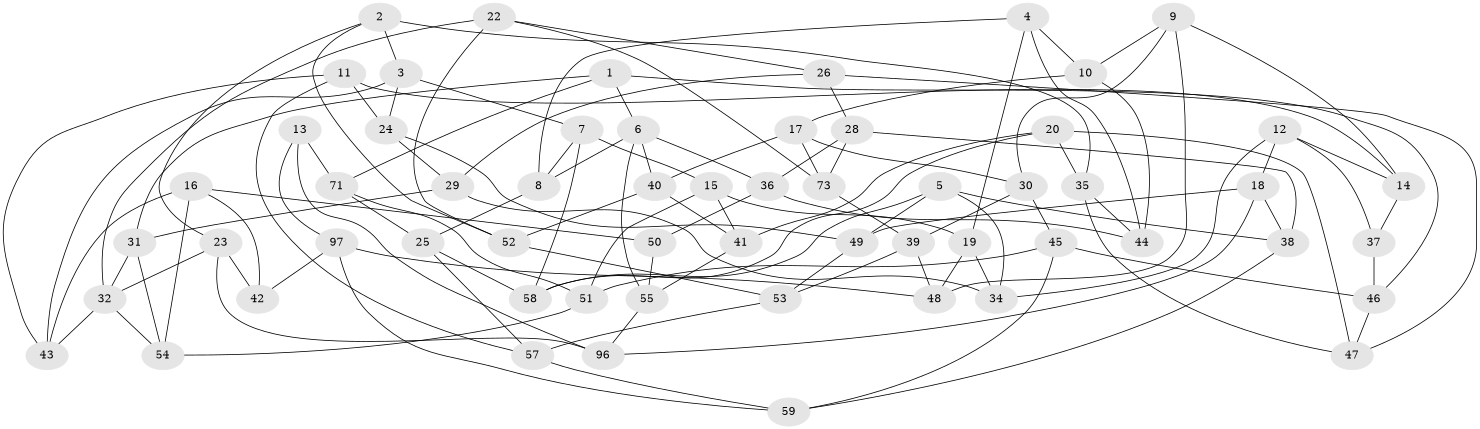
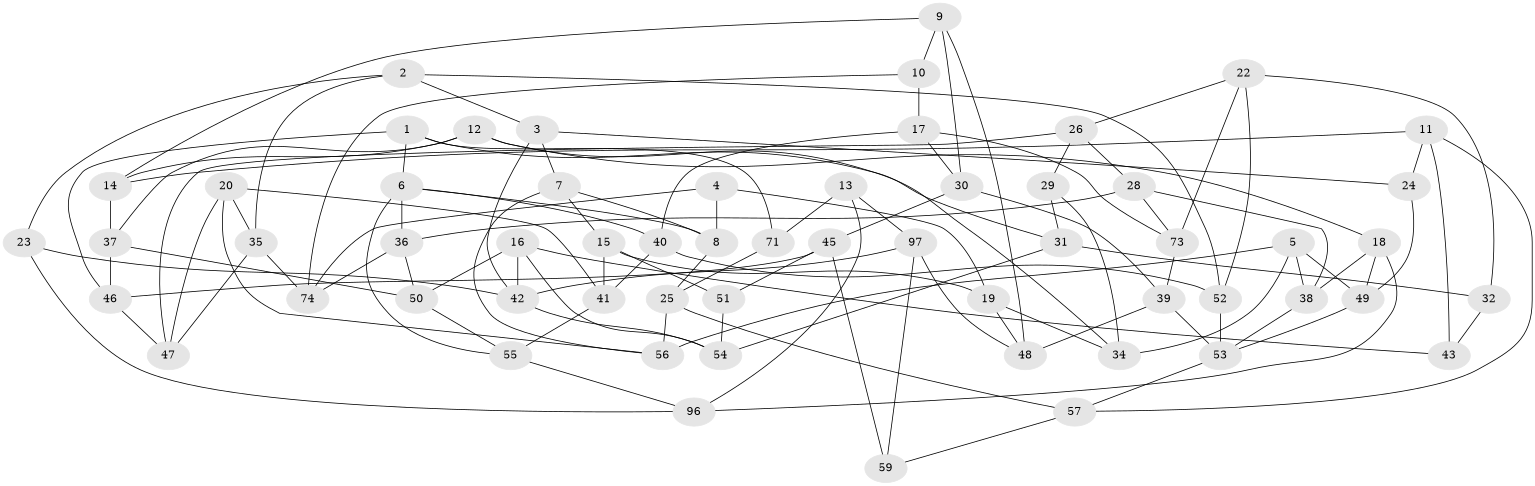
edge "4" -- "10": removed
edge "3" -- "43": now "3" -- "42"
edge "24" -- "29": removed
edge "71" -- "51": removed
node "44": label "44" -> "74"
edge "37" -- "50": added
edge "23" -- "32": removed
node "58": label "58" -> "56"
edge "32" -- "54": now "42" -- "54"
edge "38" -- "59": now "38" -- "53"
